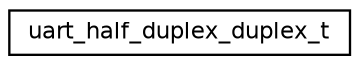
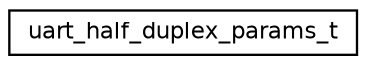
node "uart_half_duplex_duplex_t": label "uart_half_duplex_duplex_t" -> "uart_half_duplex_params_t"
